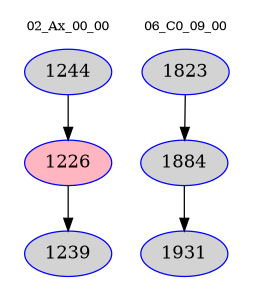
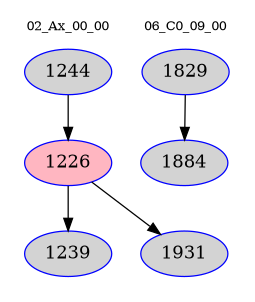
node "1823": label "1823" -> "1829"
edge "1884" -> "1931": now "1226" -> "1931"
